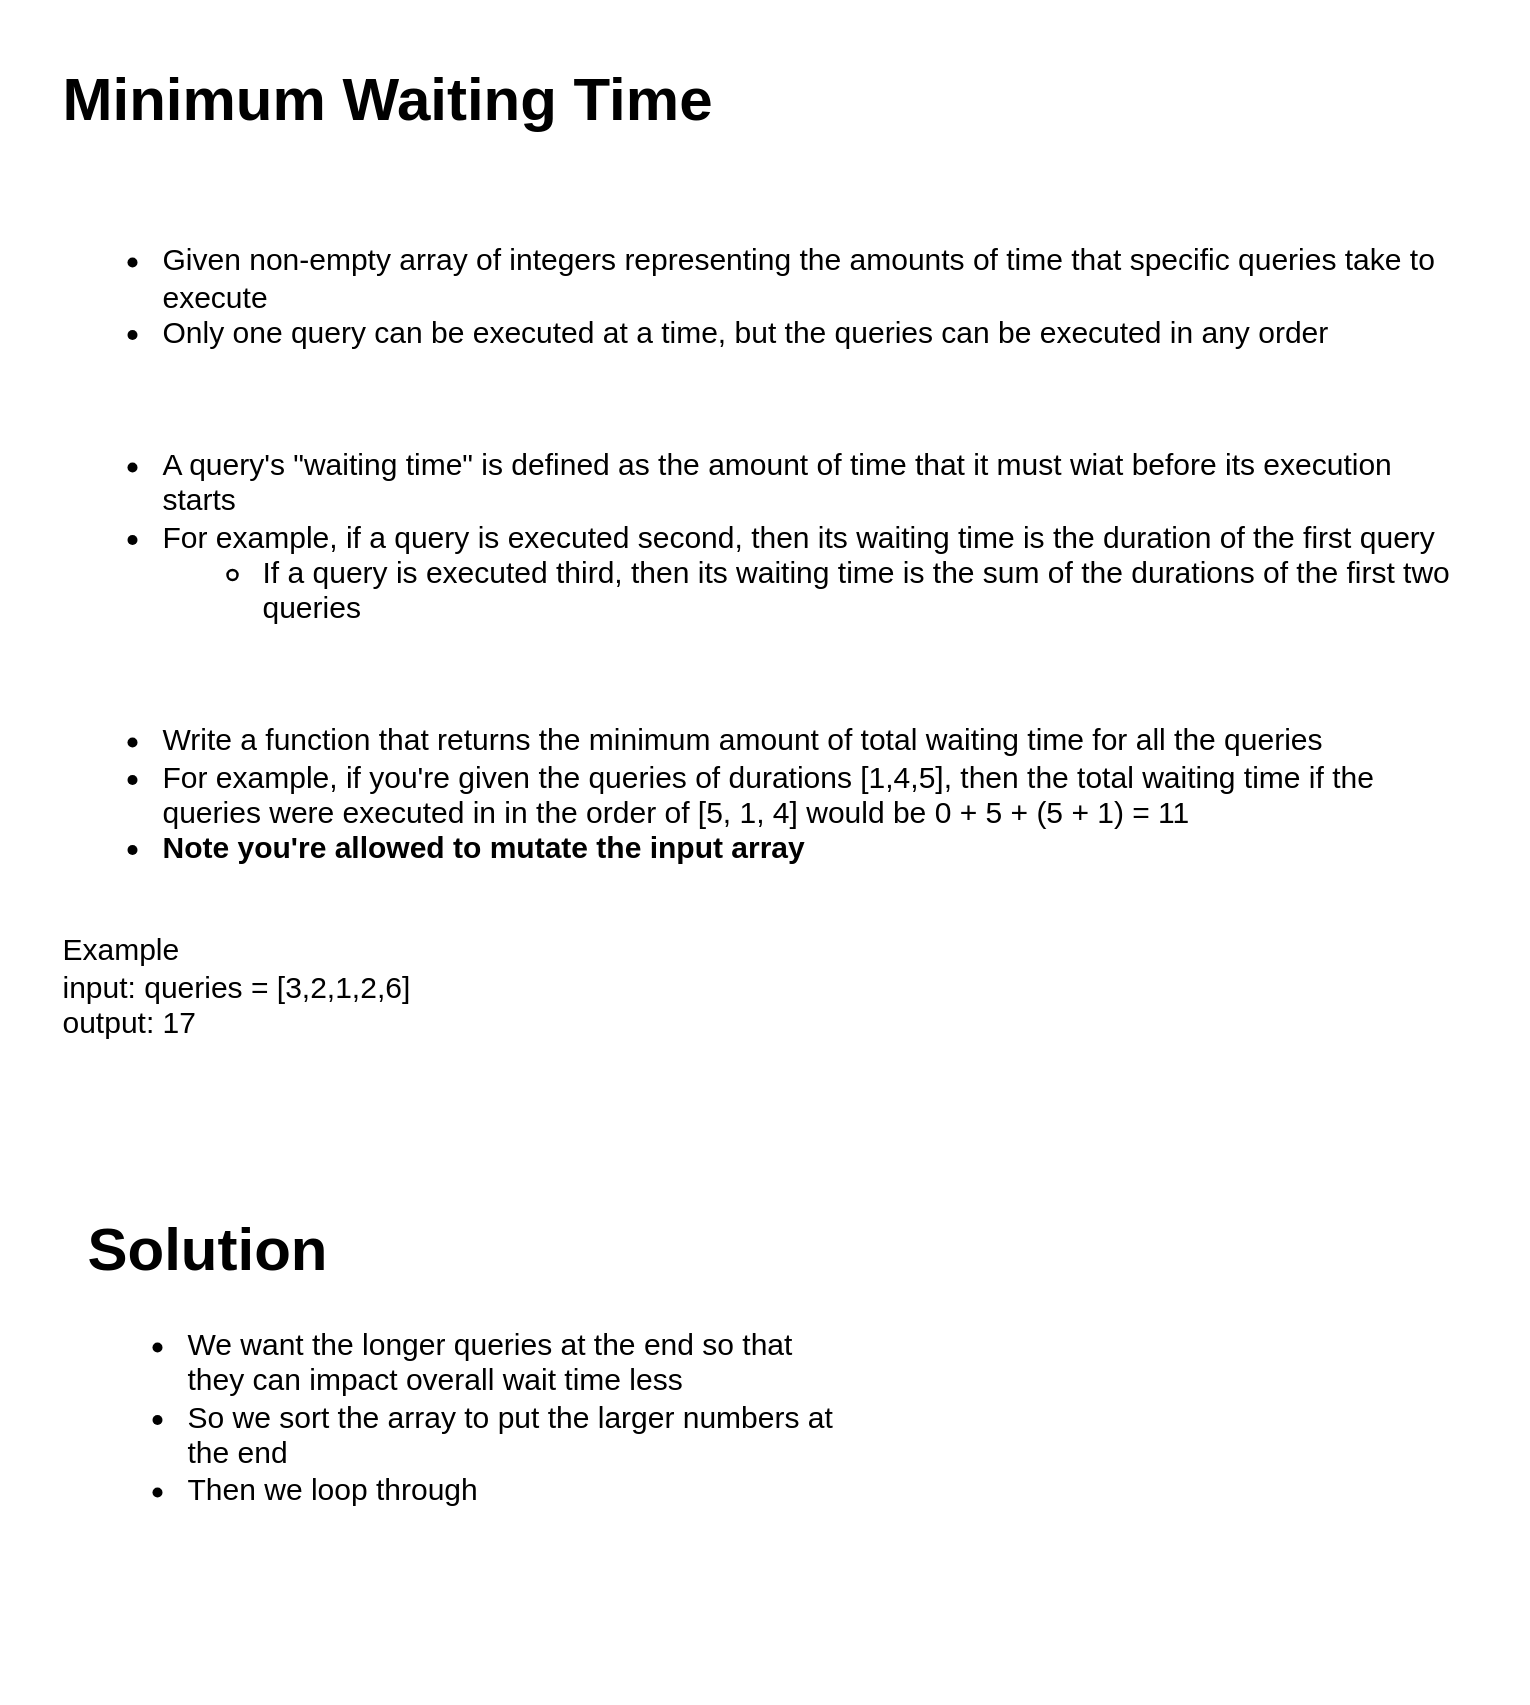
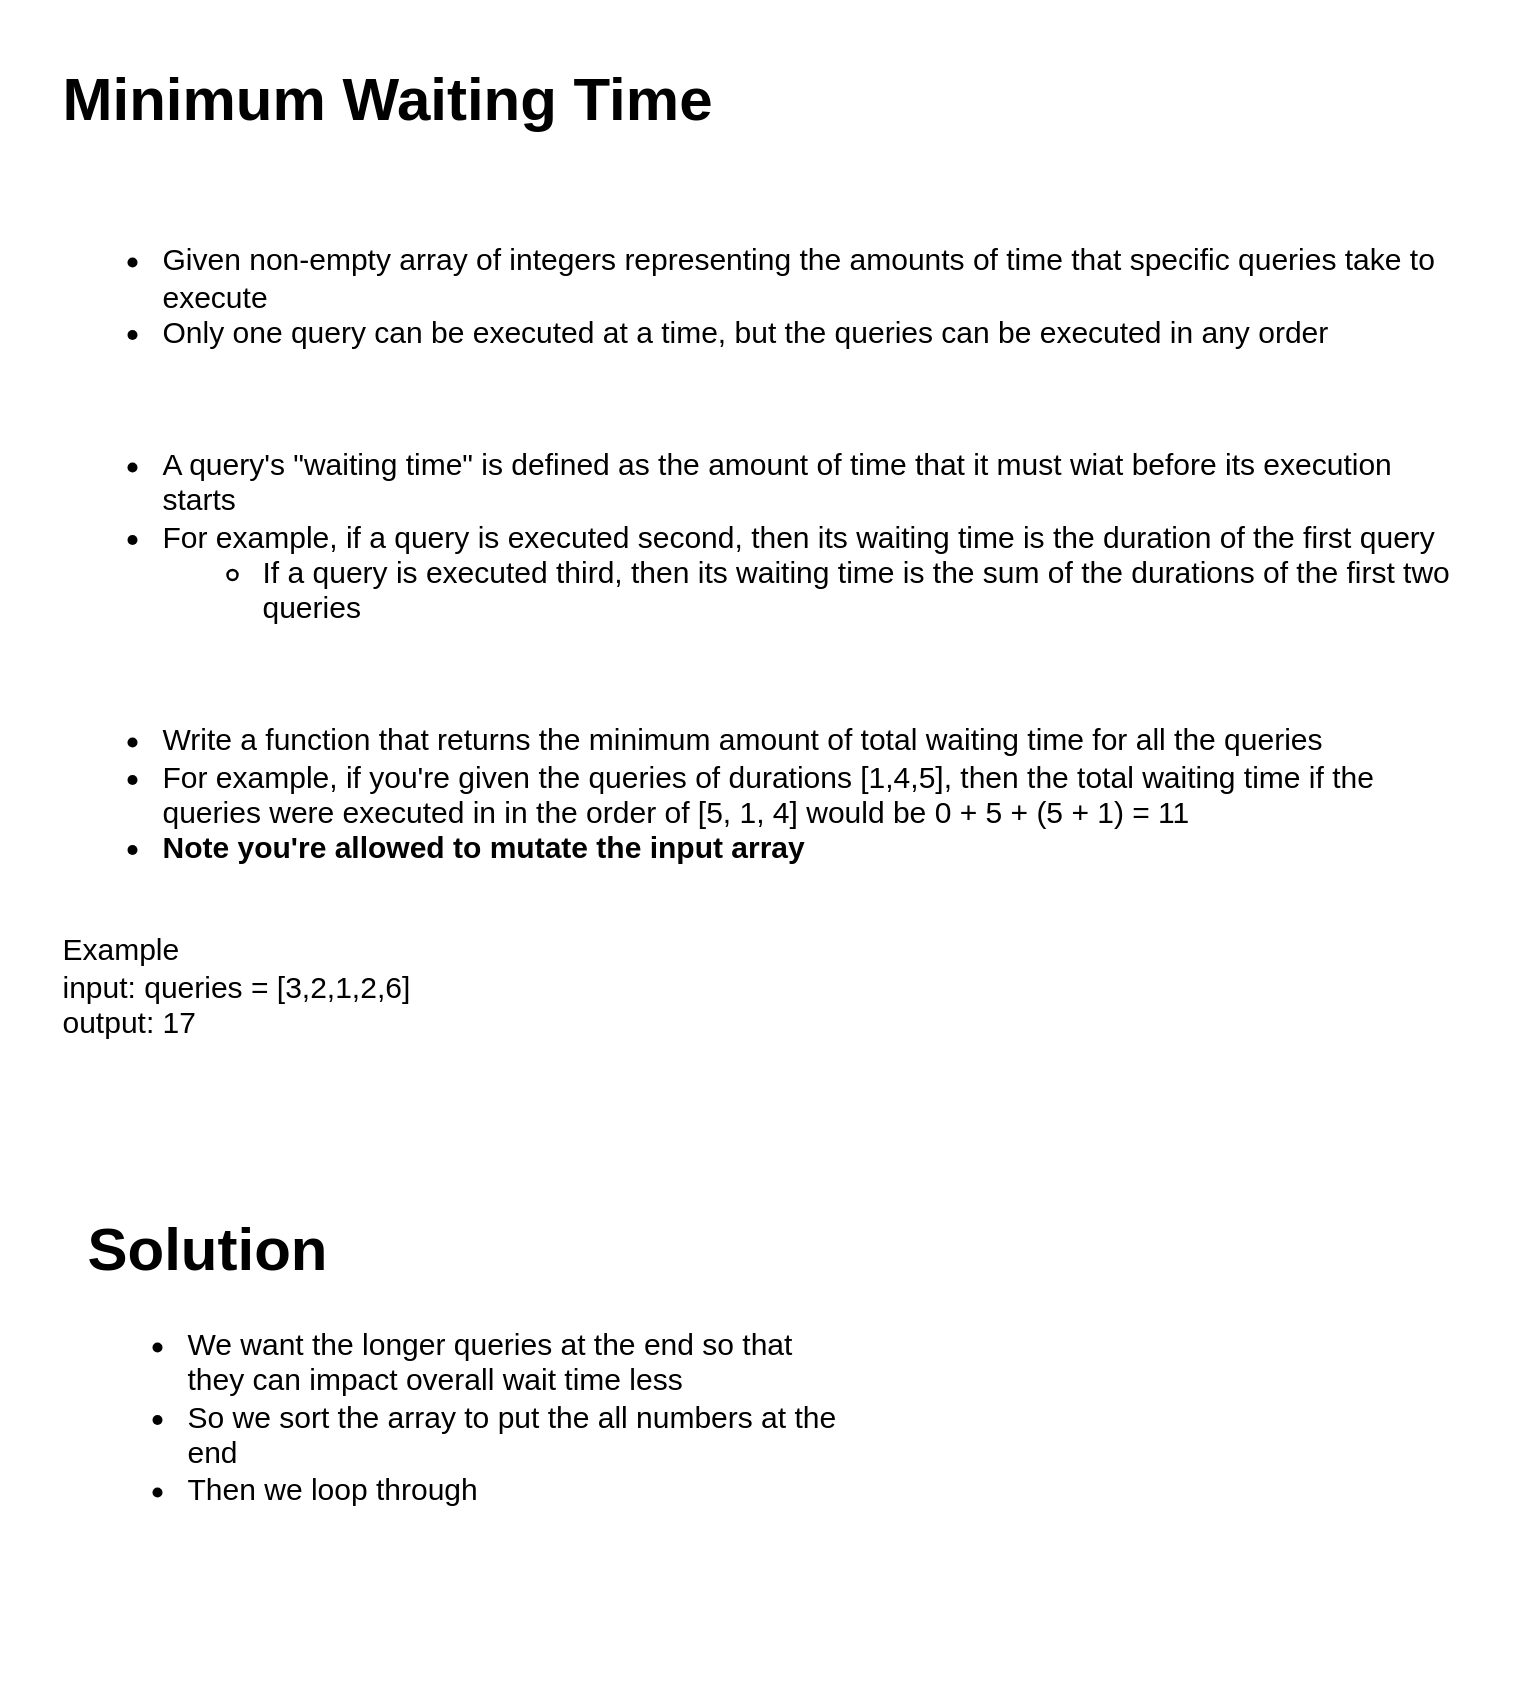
node "Solution We want the longer queries at the end so that they can impact overall wait time less So we sort the array to put the larger numbers at the end Then we loop through": label "Solution We want the longer queries at the end so that they can impact overall wait time less So we sort the array to put the larger numbers at the end Then we loop through" -> "Solution We want the longer queries at the end so that they can impact overall wait time less So we sort the array to put the all numbers at the end Then we loop through"
